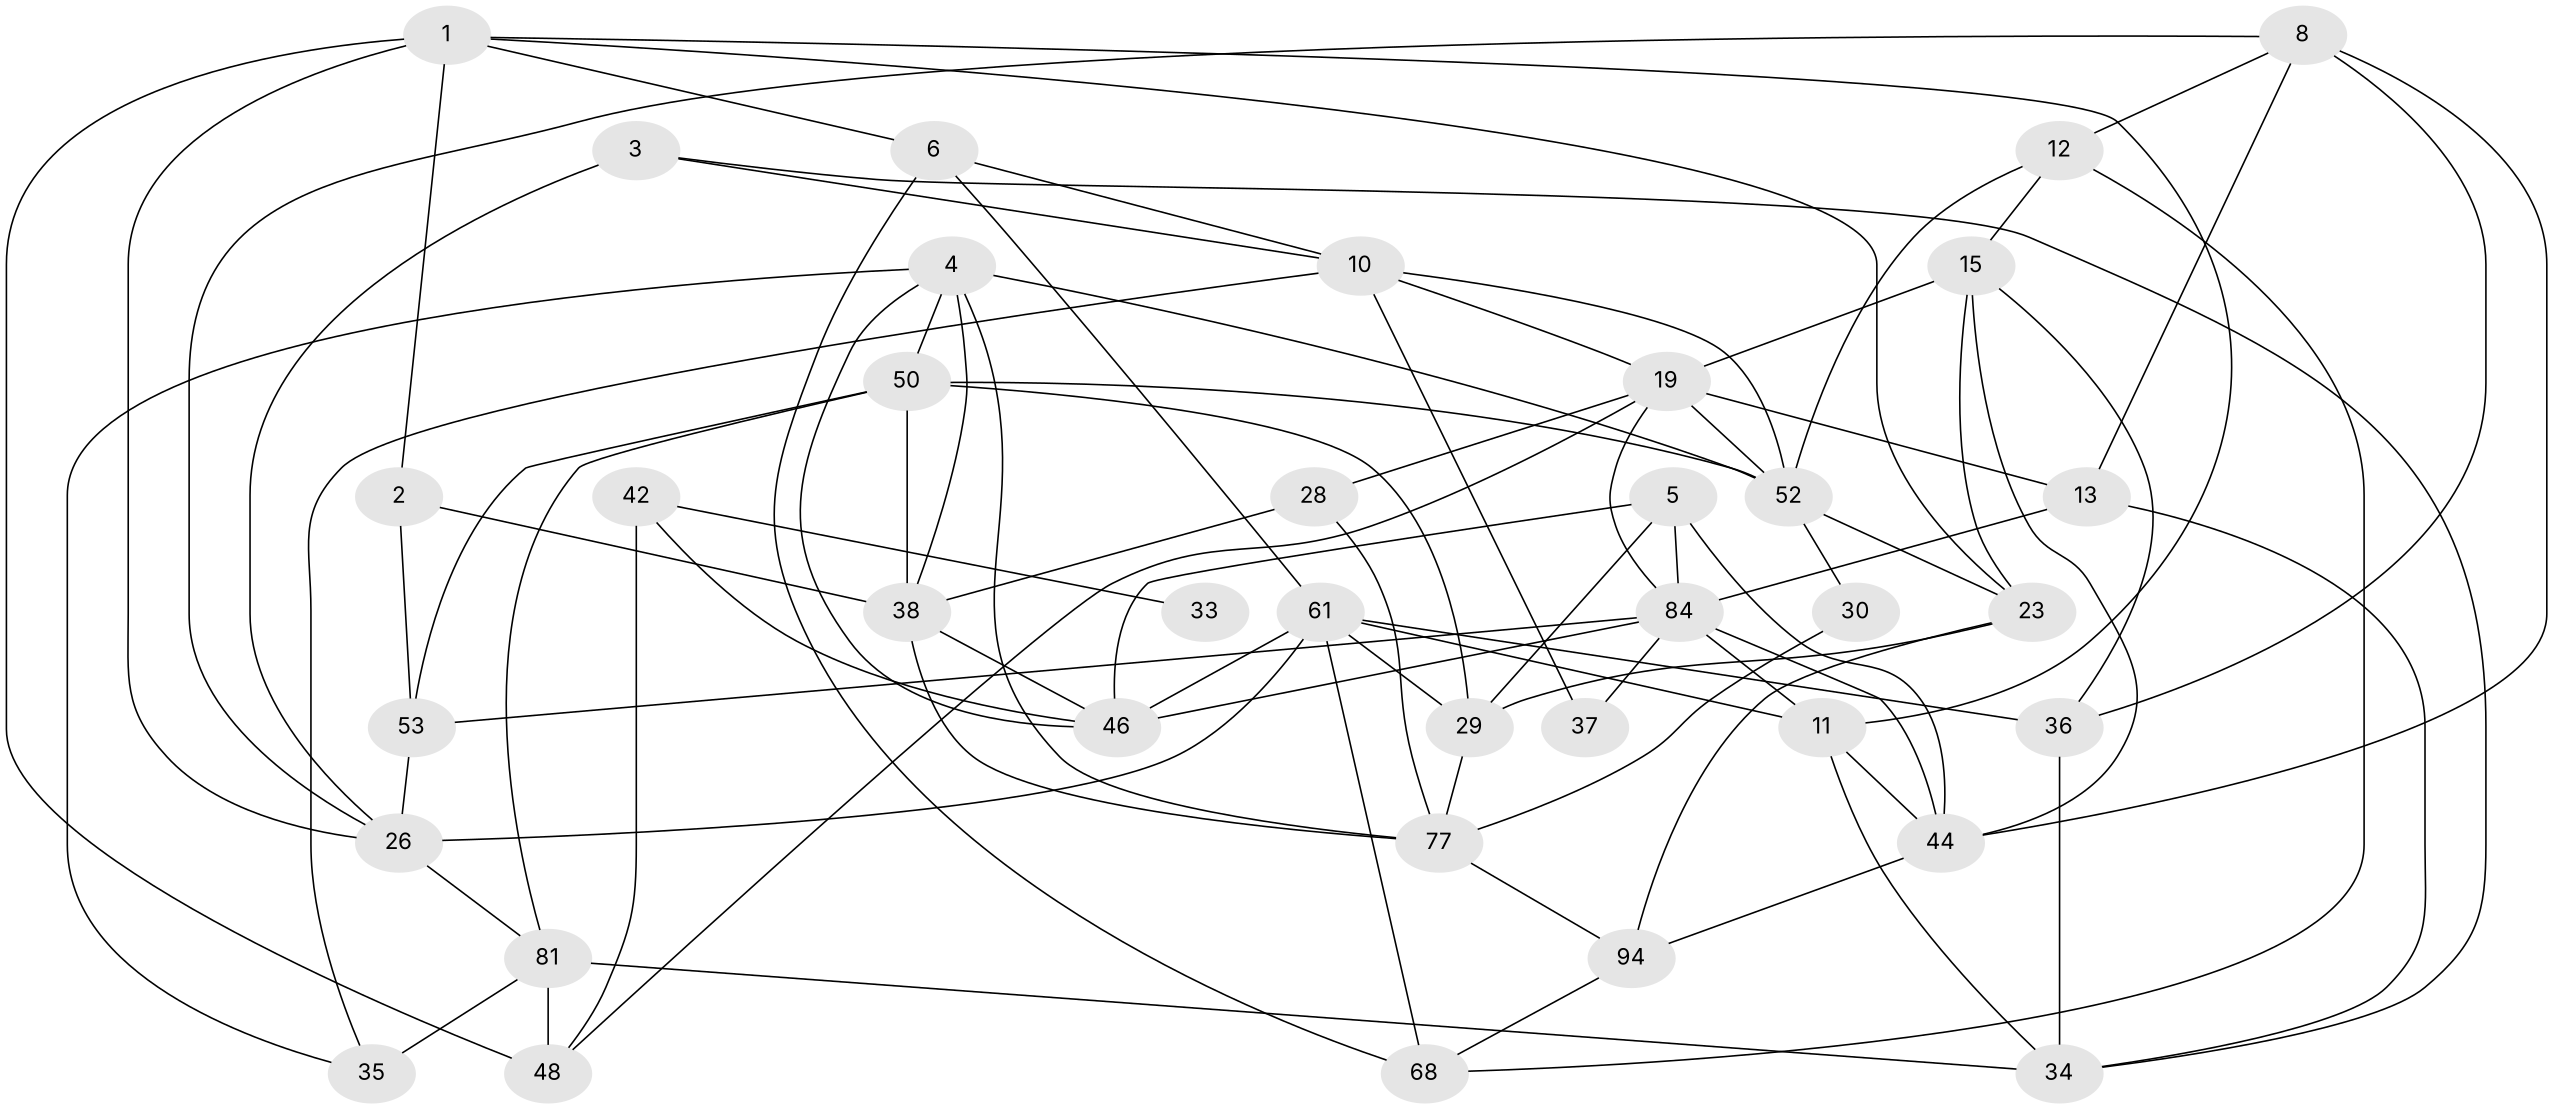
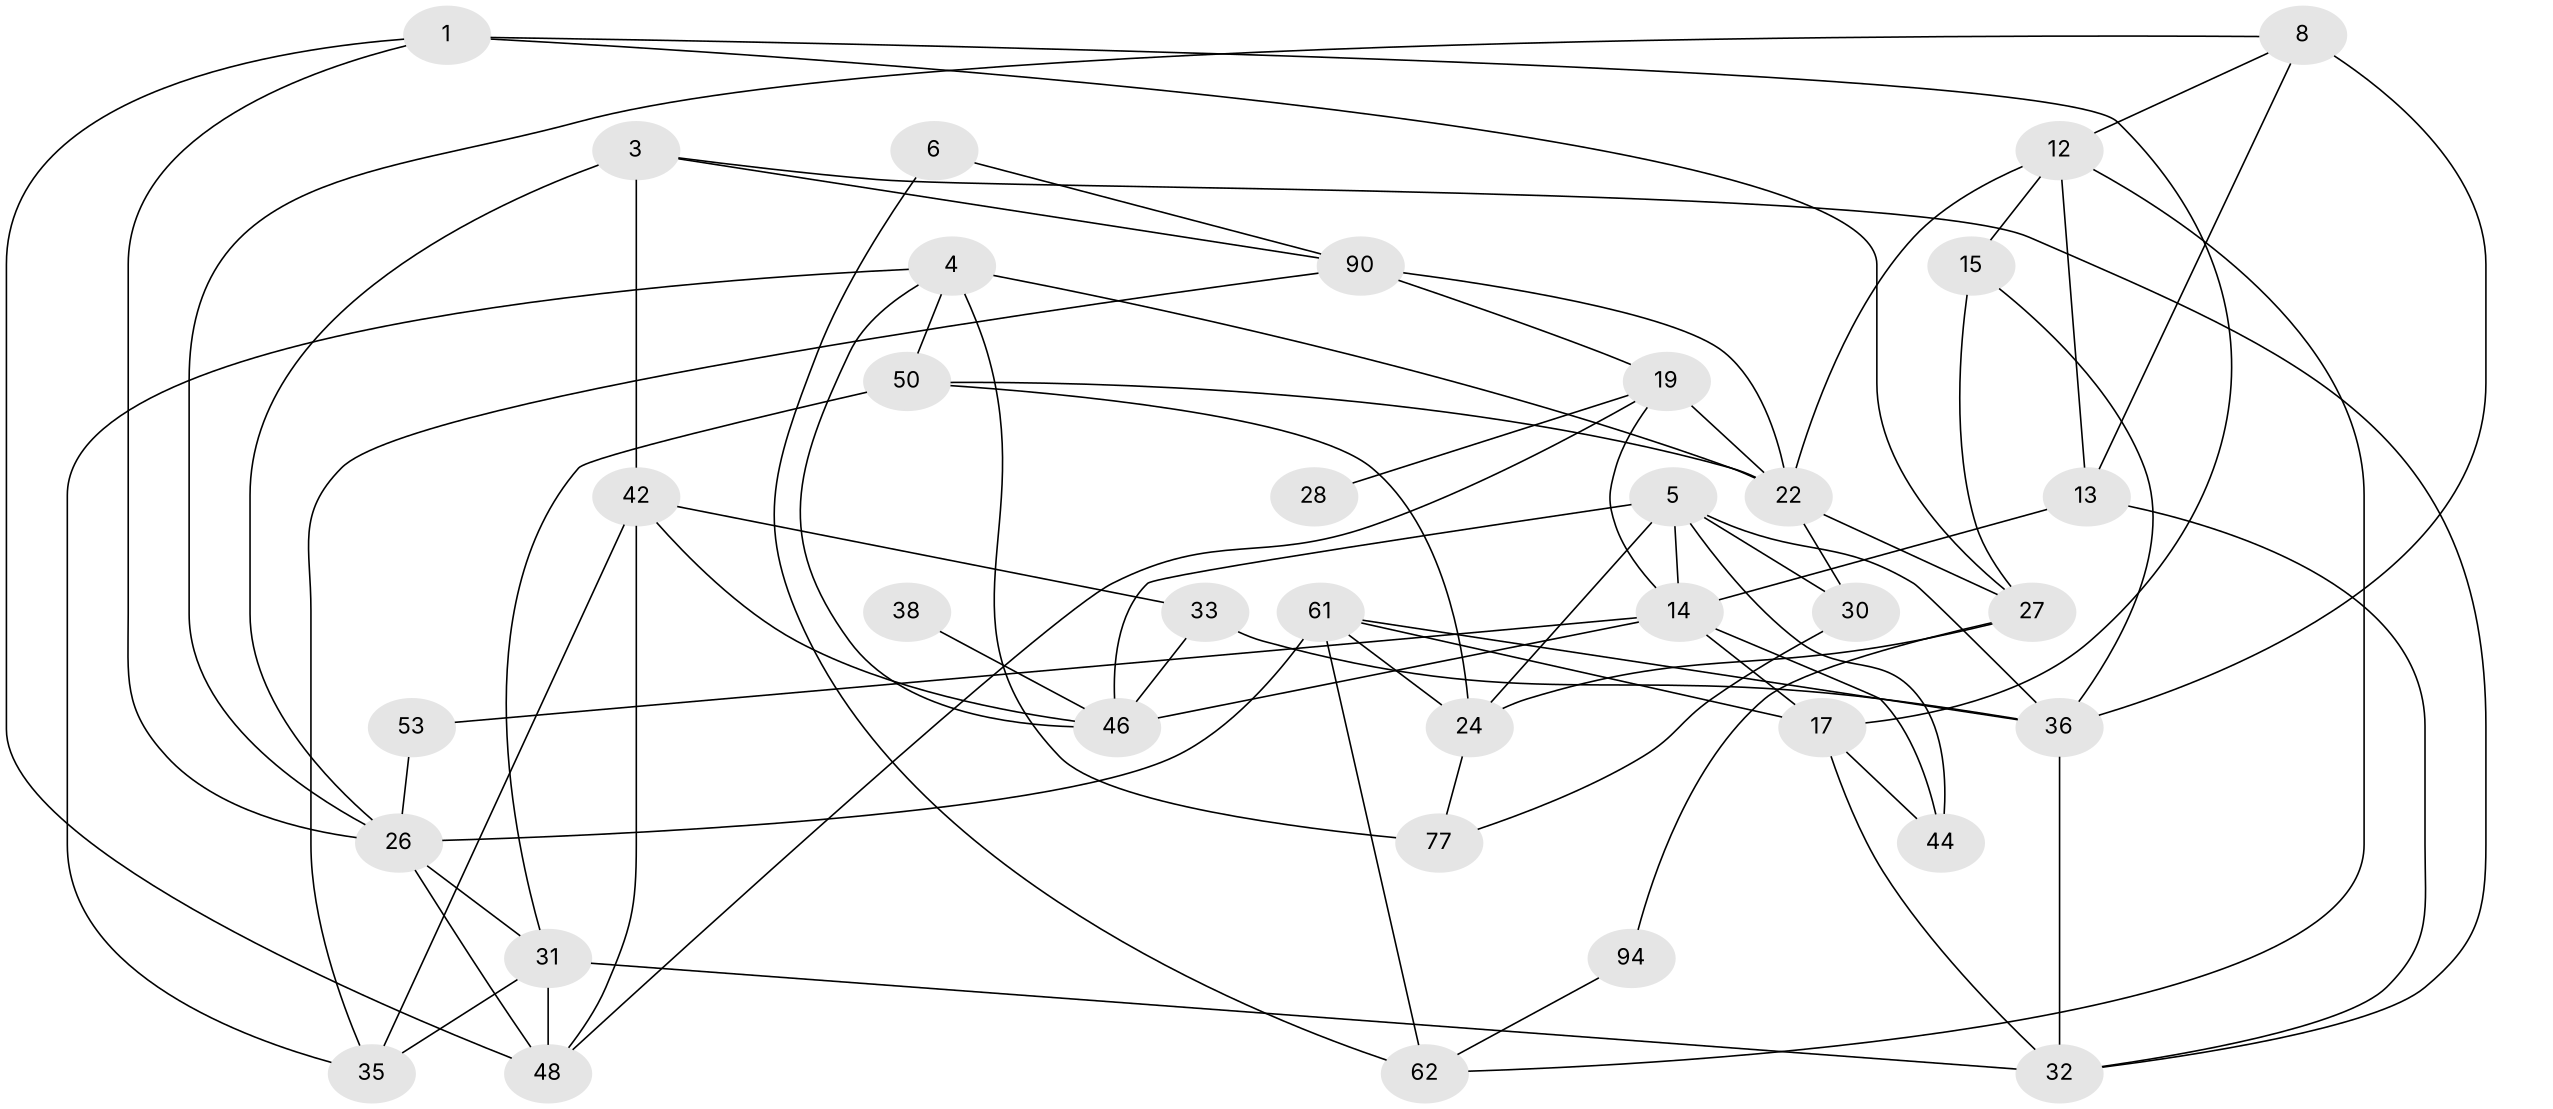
edge "1" -- "6": removed
node "10": label "10" -> "90"
edge "3" -- "42": added
edge "15" -- "19": removed
edge "6" -- "61": removed
edge "19" -- "13": now "12" -- "13"
edge "4" -- "38": removed
edge "50" -- "53": removed
node "2": removed
edge "50" -- "38": removed
node "52": label "52" -> "22"
edge "28" -- "38": removed
edge "5" -- "30": added
edge "5" -- "36": added
edge "15" -- "44": removed
edge "8" -- "44": removed
node "84": label "84" -> "14"
node "23": label "23" -> "27"
edge "28" -- "77": removed
edge "61" -- "46": now "33" -- "46"
edge "33" -- "36": added
node "29": label "29" -> "24"
node "37": removed
node "11": label "11" -> "17"
edge "42" -- "35": added
edge "38" -- "77": removed
edge "77" -- "94": removed
edge "44" -- "94": removed
node "81": label "81" -> "31"
edge "26" -- "48": added
node "68": label "68" -> "62"
node "34": label "34" -> "32"
